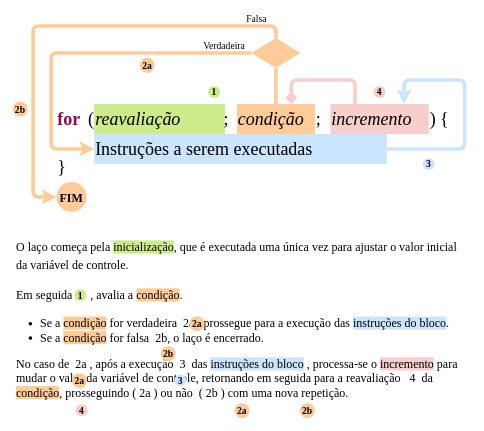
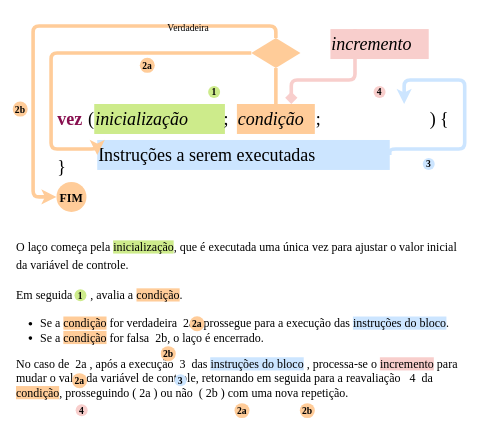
node "Falsa": removed
node "Verdadeira": moved (224, 45) -> (188, 27)
node "for": label "for" -> "vez"
node "reavaliação": label "reavaliação" -> "inicialização"
node "incremento": moved (380, 119) -> (380, 44)
node "Instruções a serem executadas": moved (240, 149) -> (243, 155)
